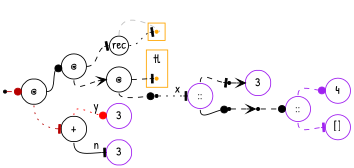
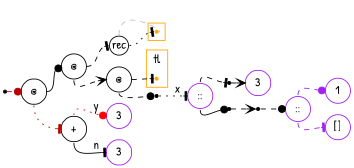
node "4": label "4" -> "1"
